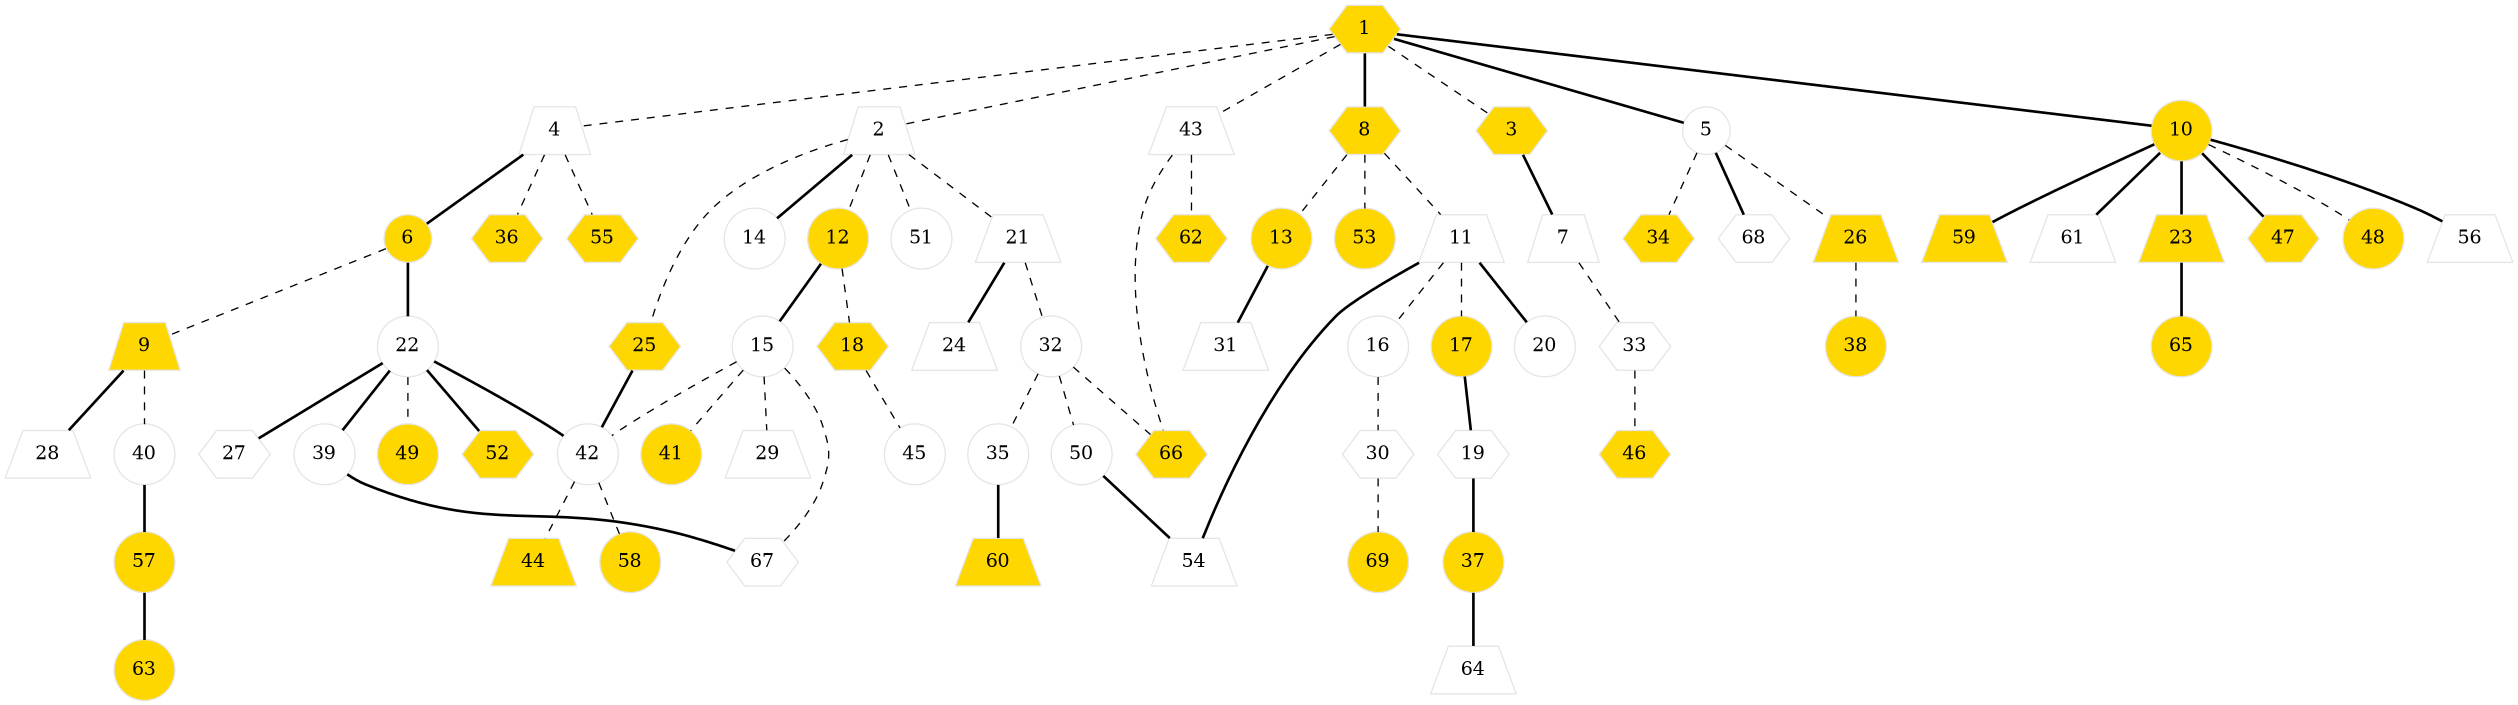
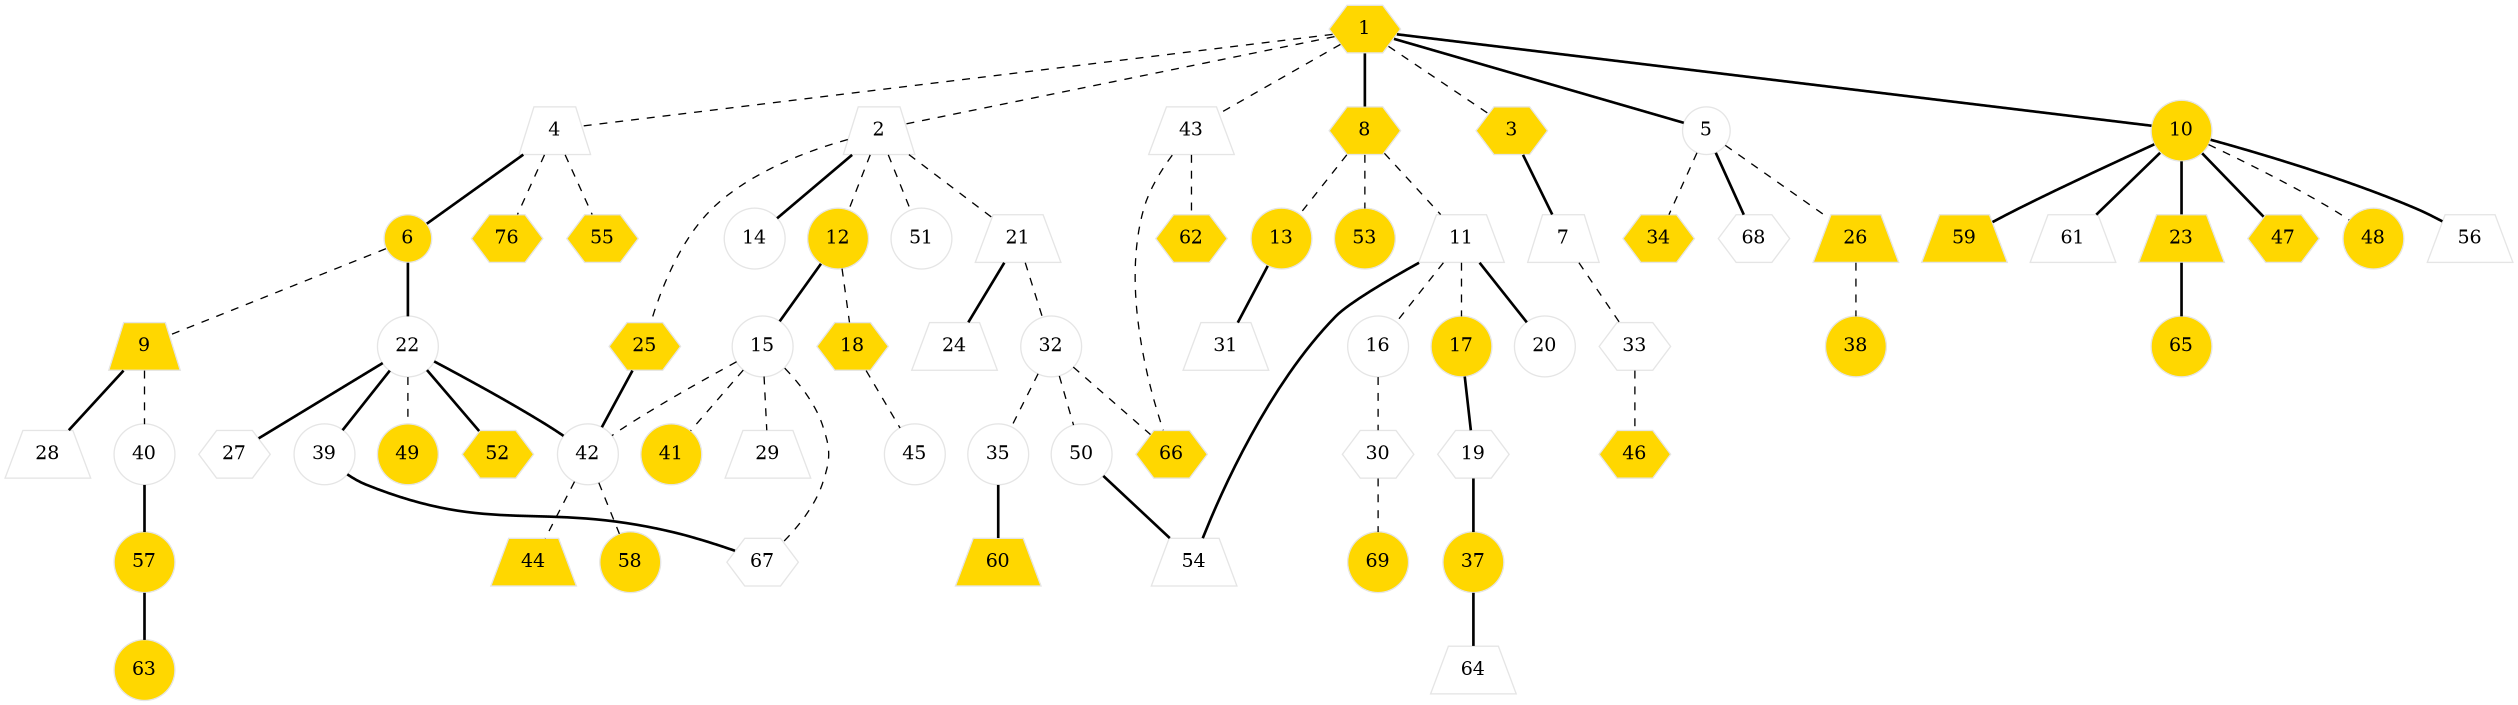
node "36": label "36" -> "76"
